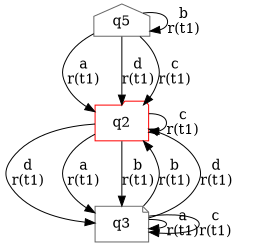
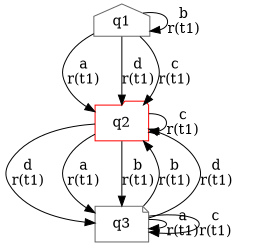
node "q5": label "q5" -> "q1"
